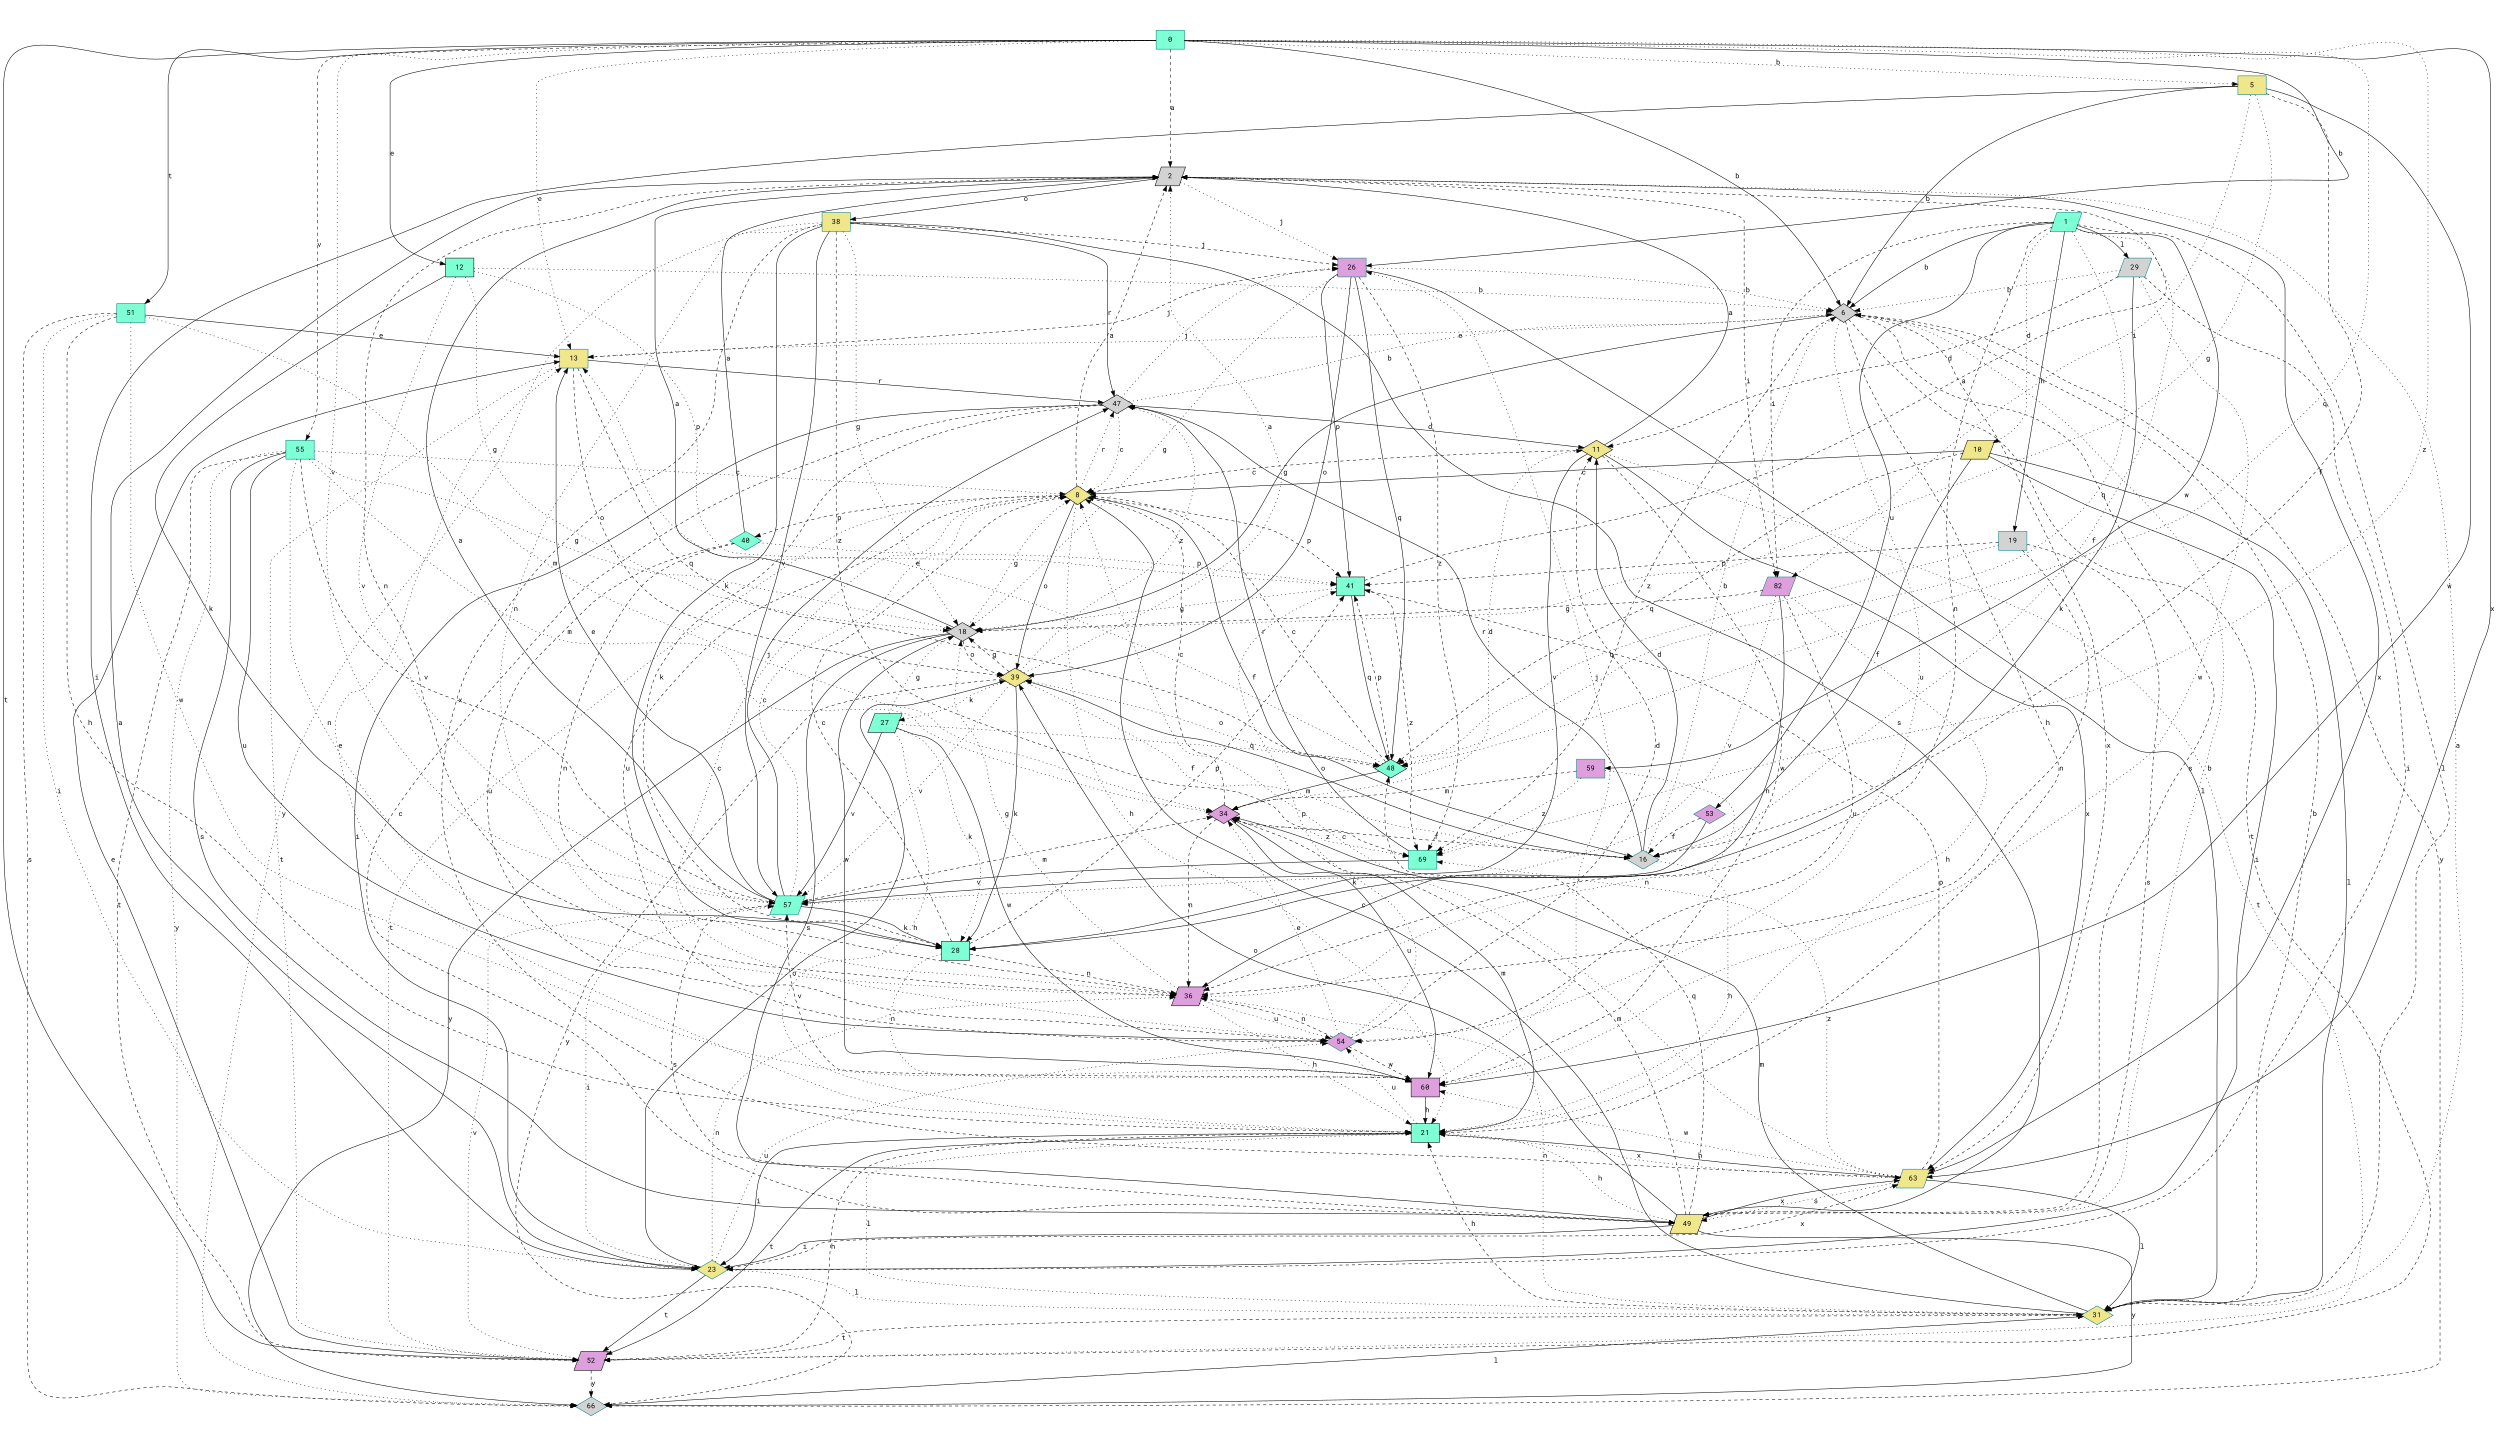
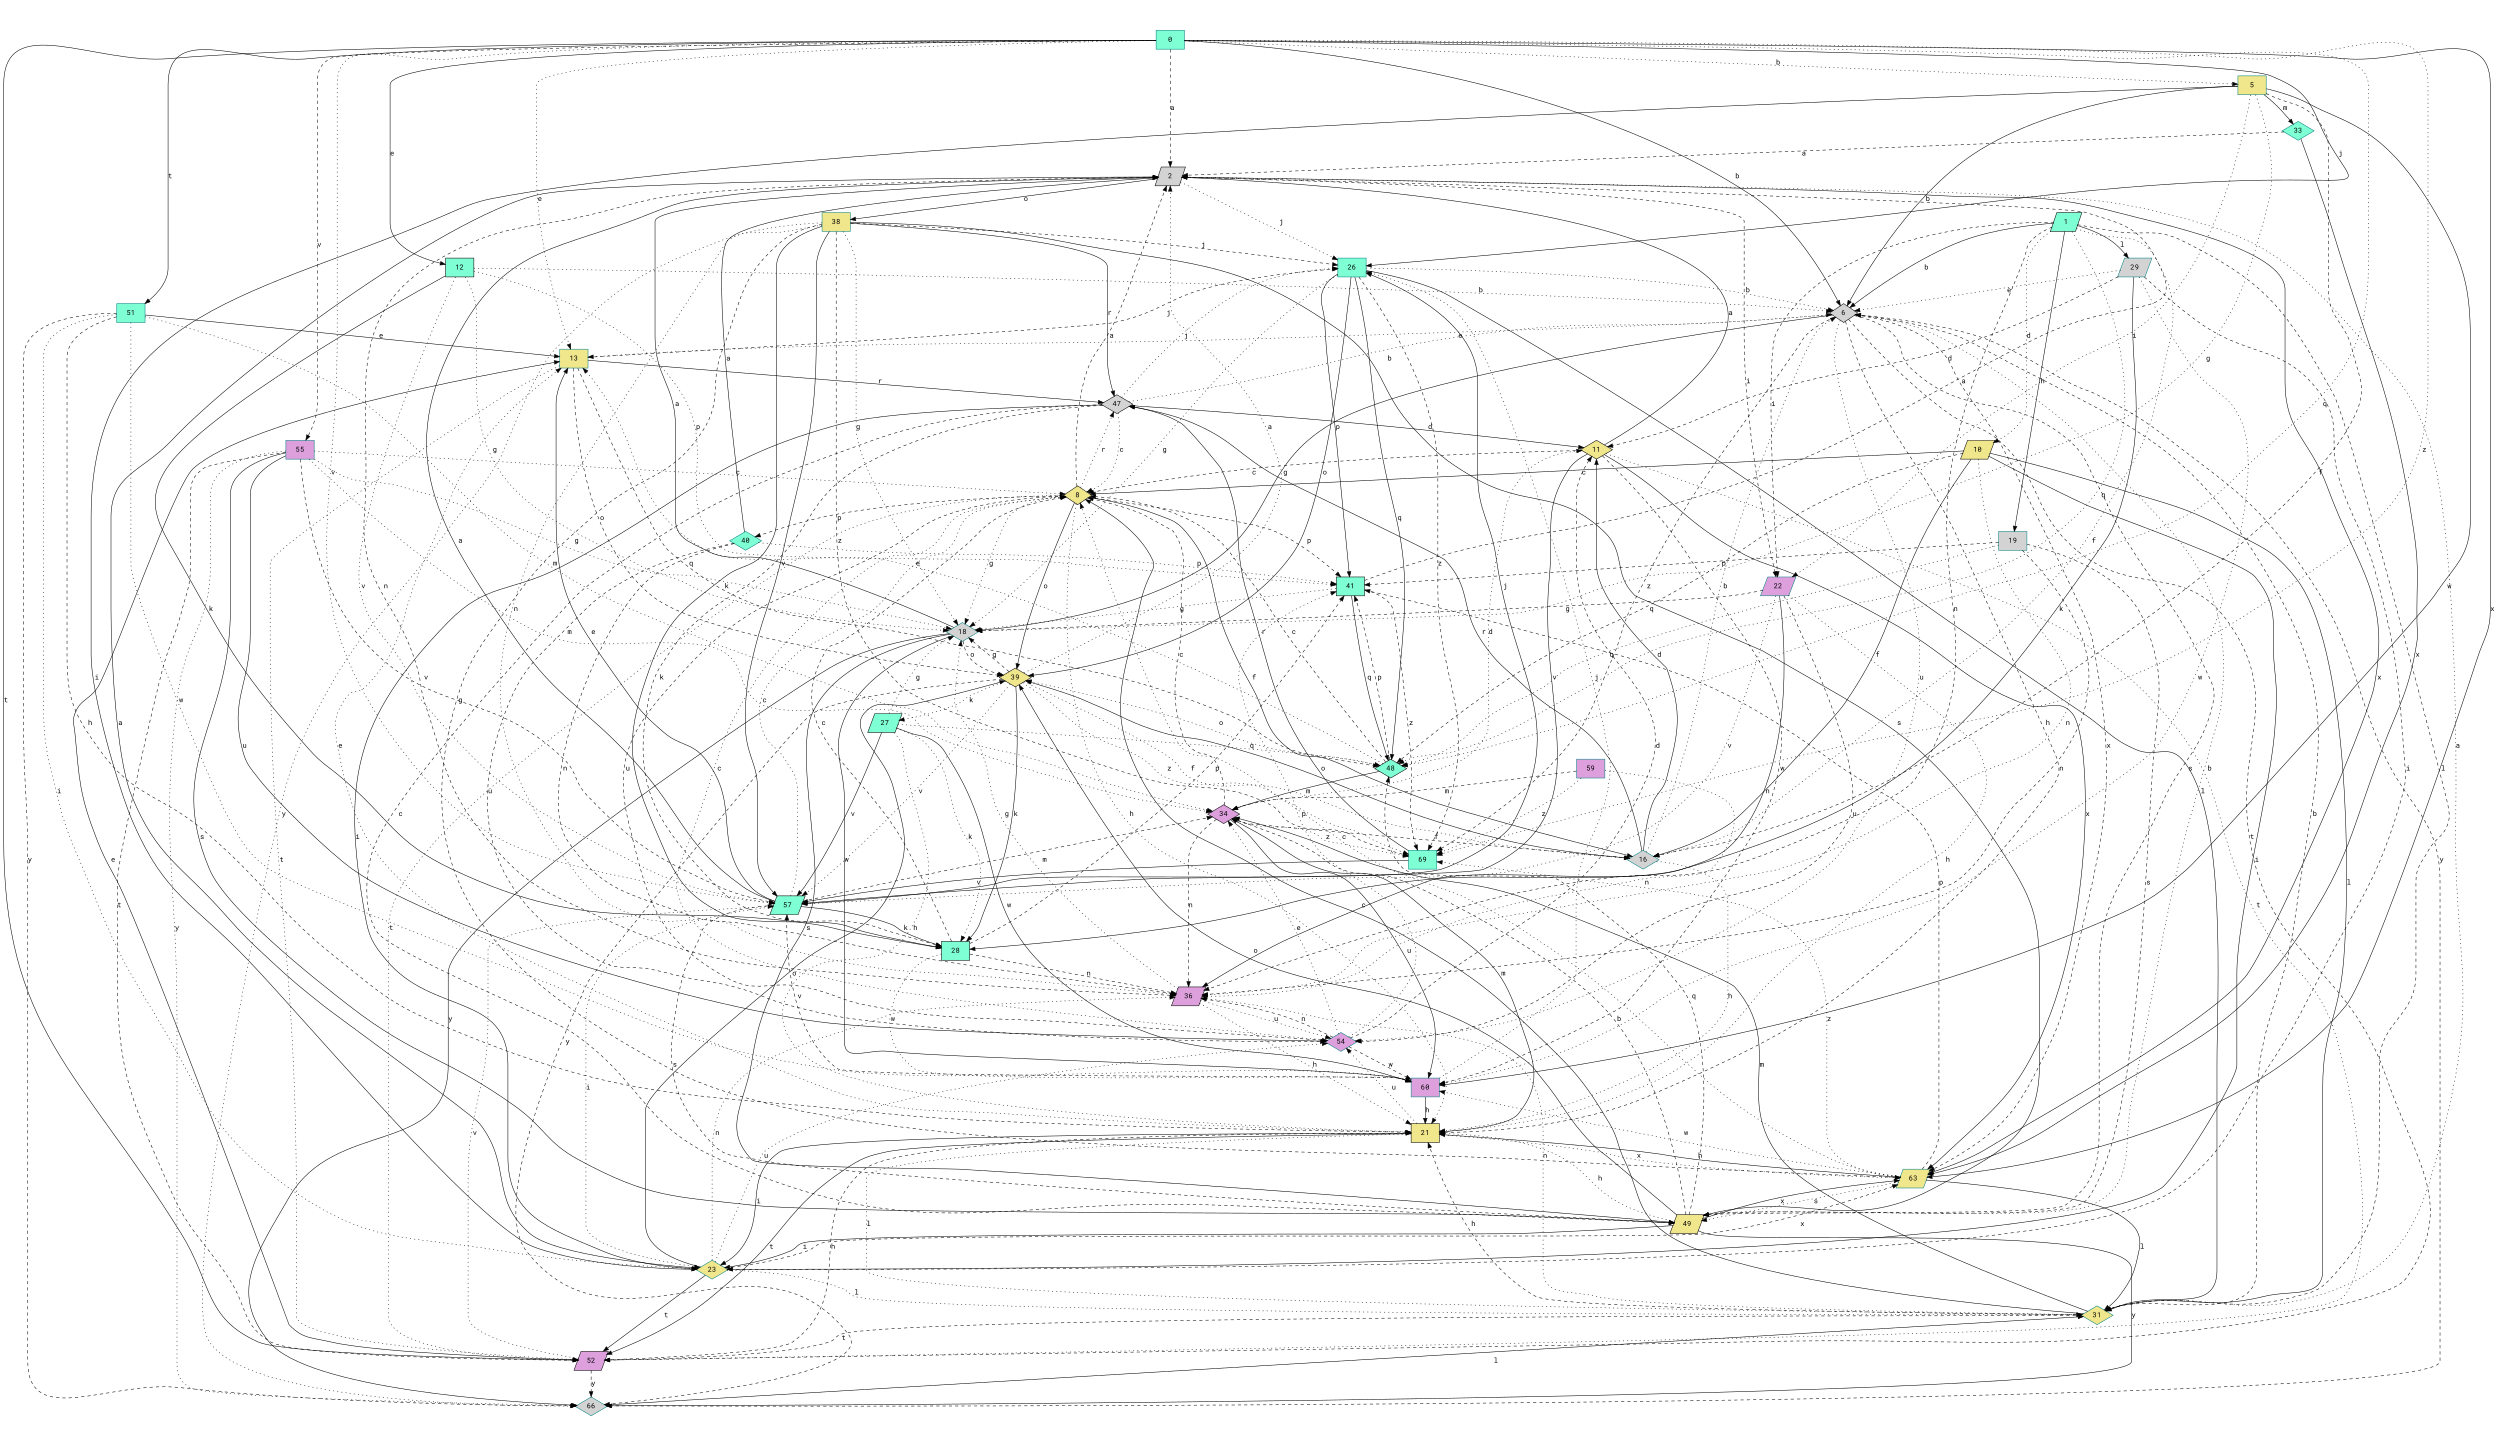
node "33": added
edge "0" -> "26": label "b" -> "j"
node "1": color teal -> black
node "26": fillcolor plum -> aquamarine
edge "29" -> "6": label "b" -> "e"
node "55": fillcolor aquamarine -> plum
edge "39" -> "47": now "39" -> "69"
edge "18" -> "8": reversed
edge "1" -> "59": removed, label "w"
node "82": label "82" -> "22"
edge "57" -> "47": now "57" -> "26"
node "18": color black -> teal
edge "38" -> "63": label "x" -> "g"
node "53": removed
edge "51" -> "66": label "s" -> "y"
node "57": color teal -> black
edge "55" -> "36": now "10" -> "36"
edge "28" -> "60": label "n" -> "w"
edge "49" -> "34": label "m" -> "b"
node "60": color black -> teal
node "21": fillcolor aquamarine -> khaki
